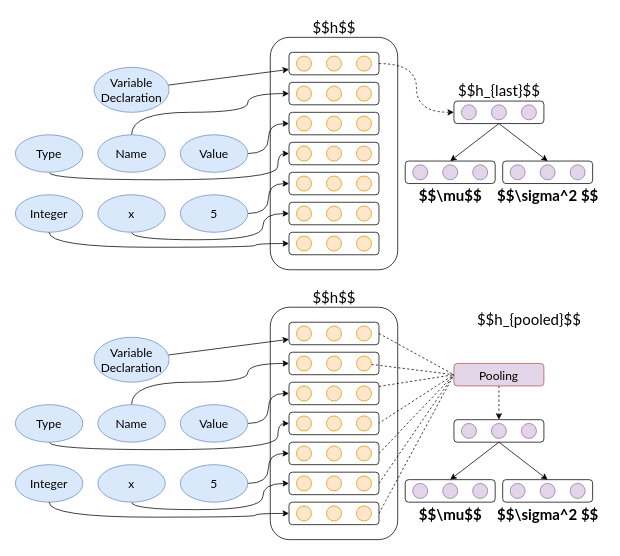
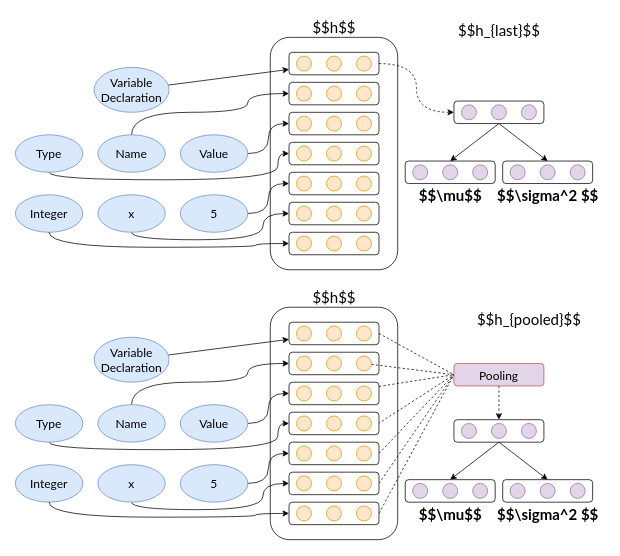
node "$$h_{last}$$": moved (499, 90) -> (499, 30)
